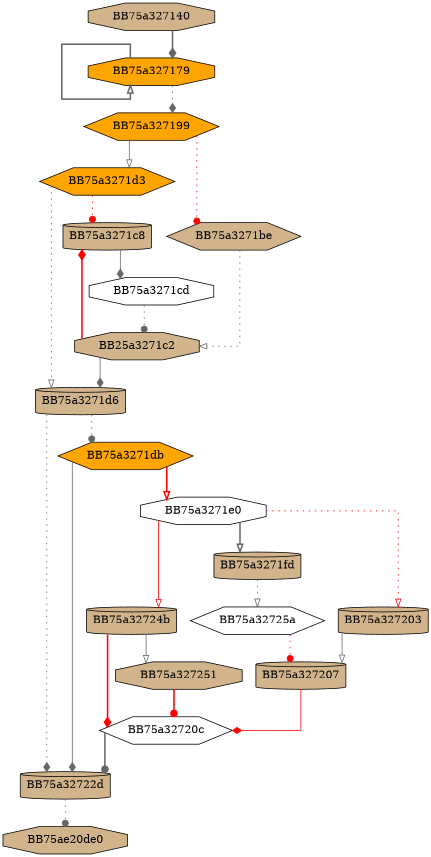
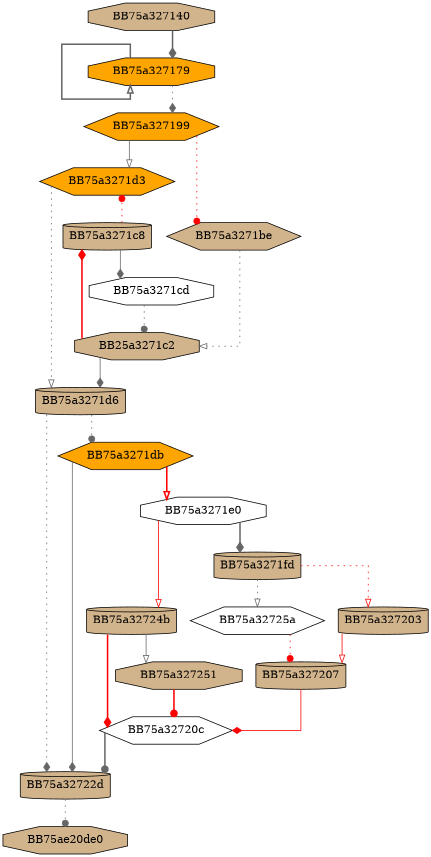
edge "BB75a3271d3" -> "BB75a3271c8": reversed
edge "BB75a3271e0" -> "BB75a327203": now "BB75a3271fd" -> "BB75a327203"
edge "BB75a3271e0" -> "BB75a3271fd": arrowhead onormal -> diamond
edge "BB75a327203" -> "BB75a327207": color gray40 -> red
